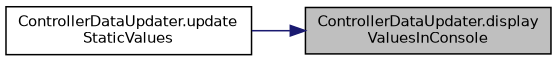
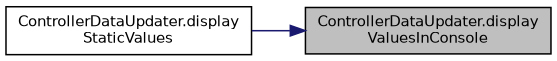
node "ControllerDataUpdater.update StaticValues": label "ControllerDataUpdater.update StaticValues" -> "ControllerDataUpdater.display StaticValues"
